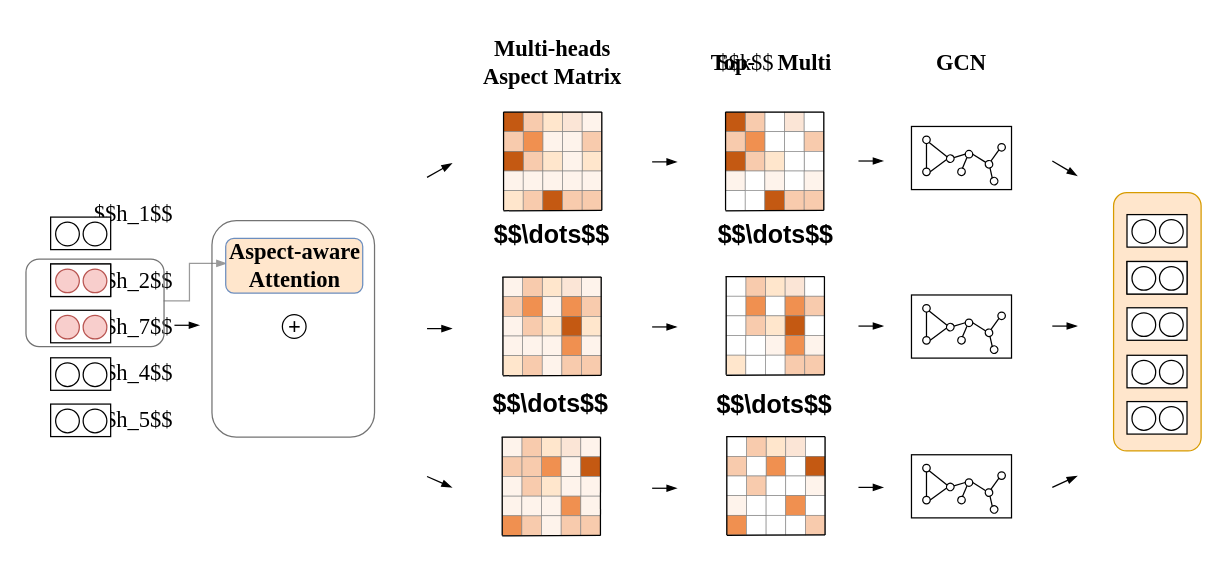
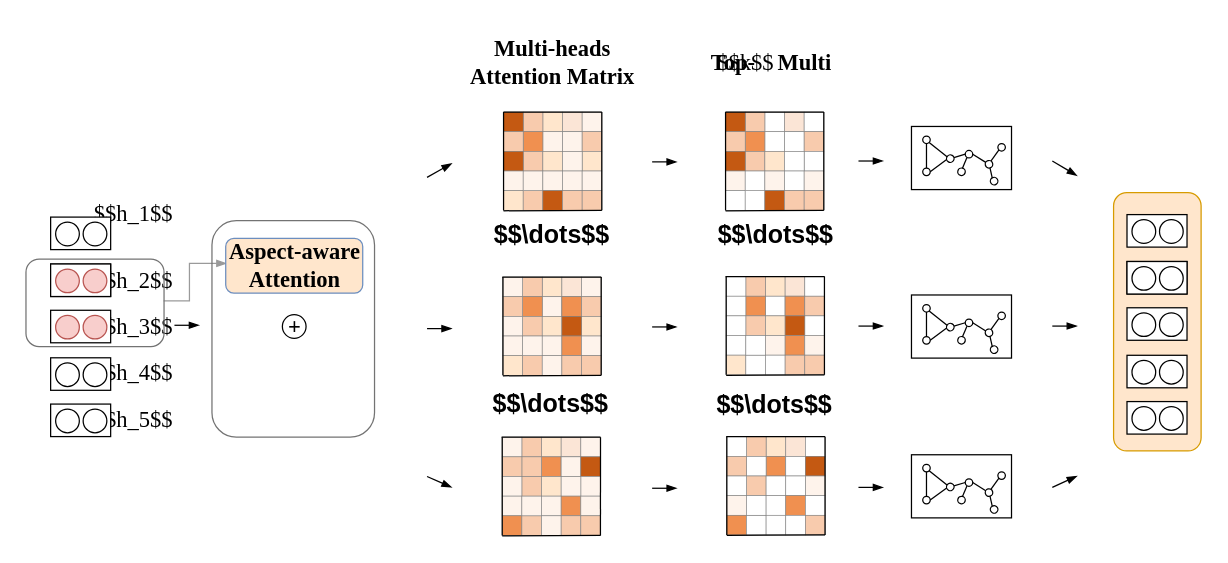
node "Multi-heads Aspect Matrix": label "Multi-heads Aspect Matrix" -> "Multi-heads Attention Matrix"
node "GCN": removed
node "$$h_7$$": label "$$h_7$$" -> "$$h_3$$"
